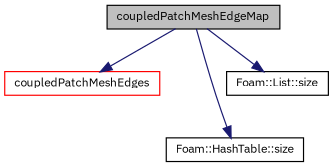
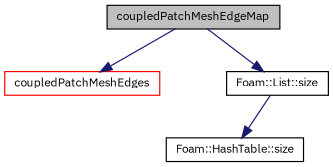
edge "coupledPatchMeshEdgeMap" -> "Foam::HashTable::size": now "Foam::List::size" -> "Foam::HashTable::size"
